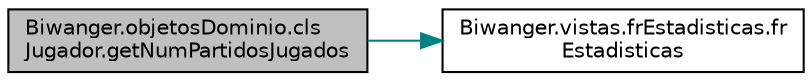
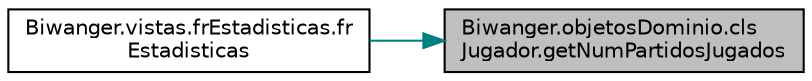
edge "Biwanger.objetosDominio.cls Jugador.getNumPartidosJugados" -> "Biwanger.vistas.frEstadisticas.fr Estadisticas": reversed
